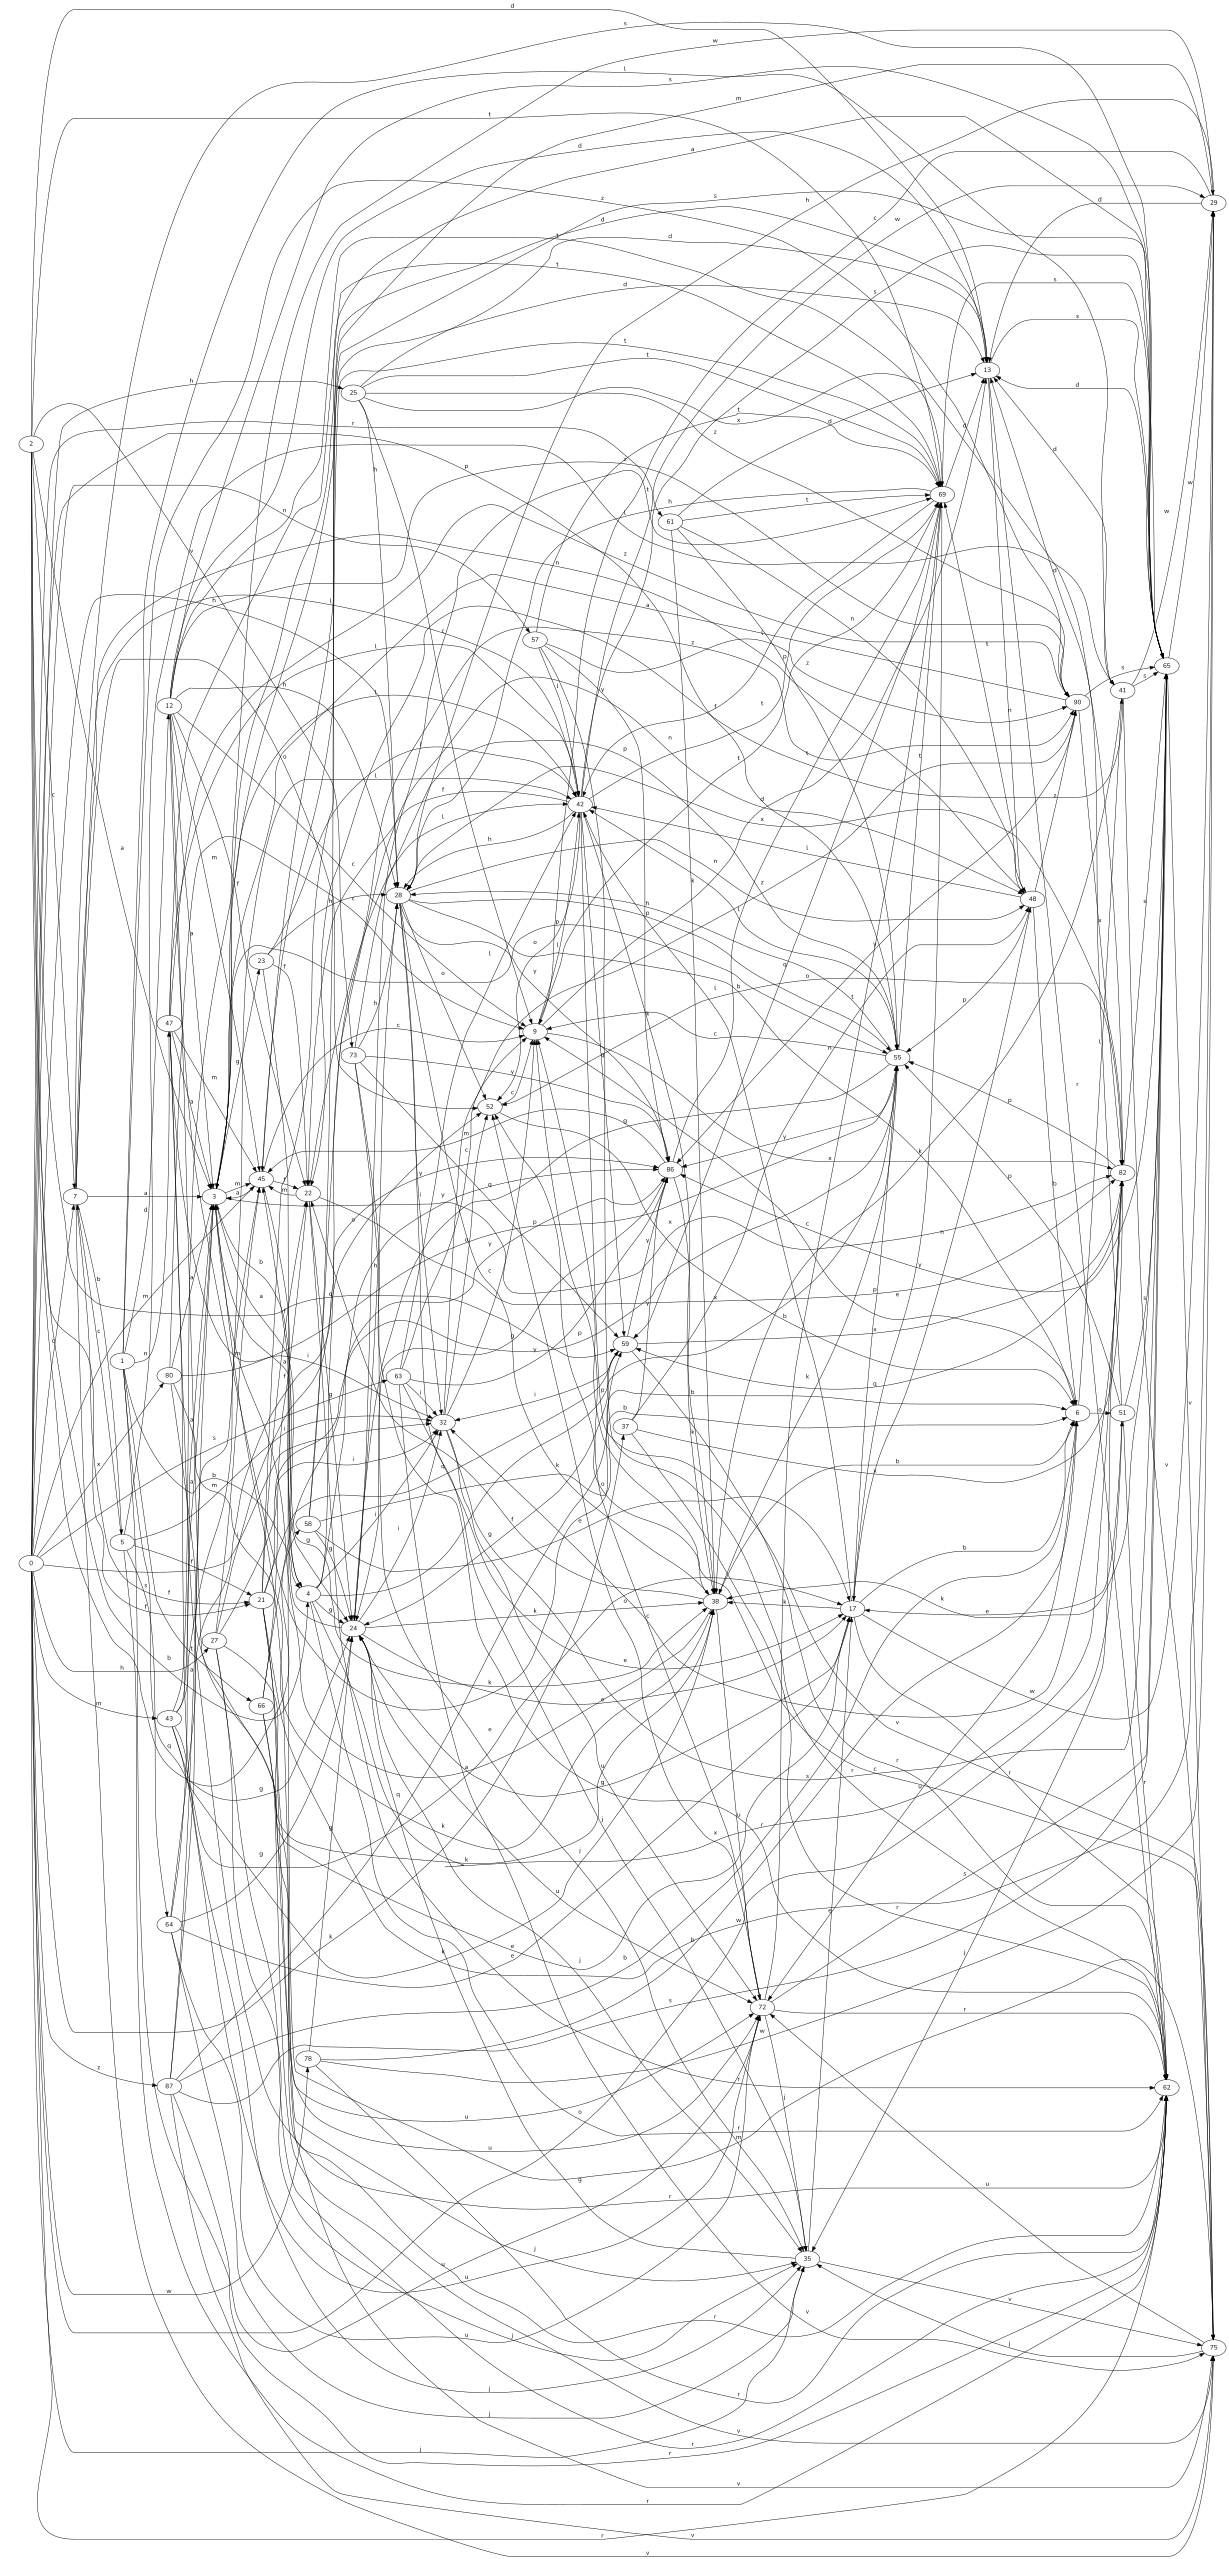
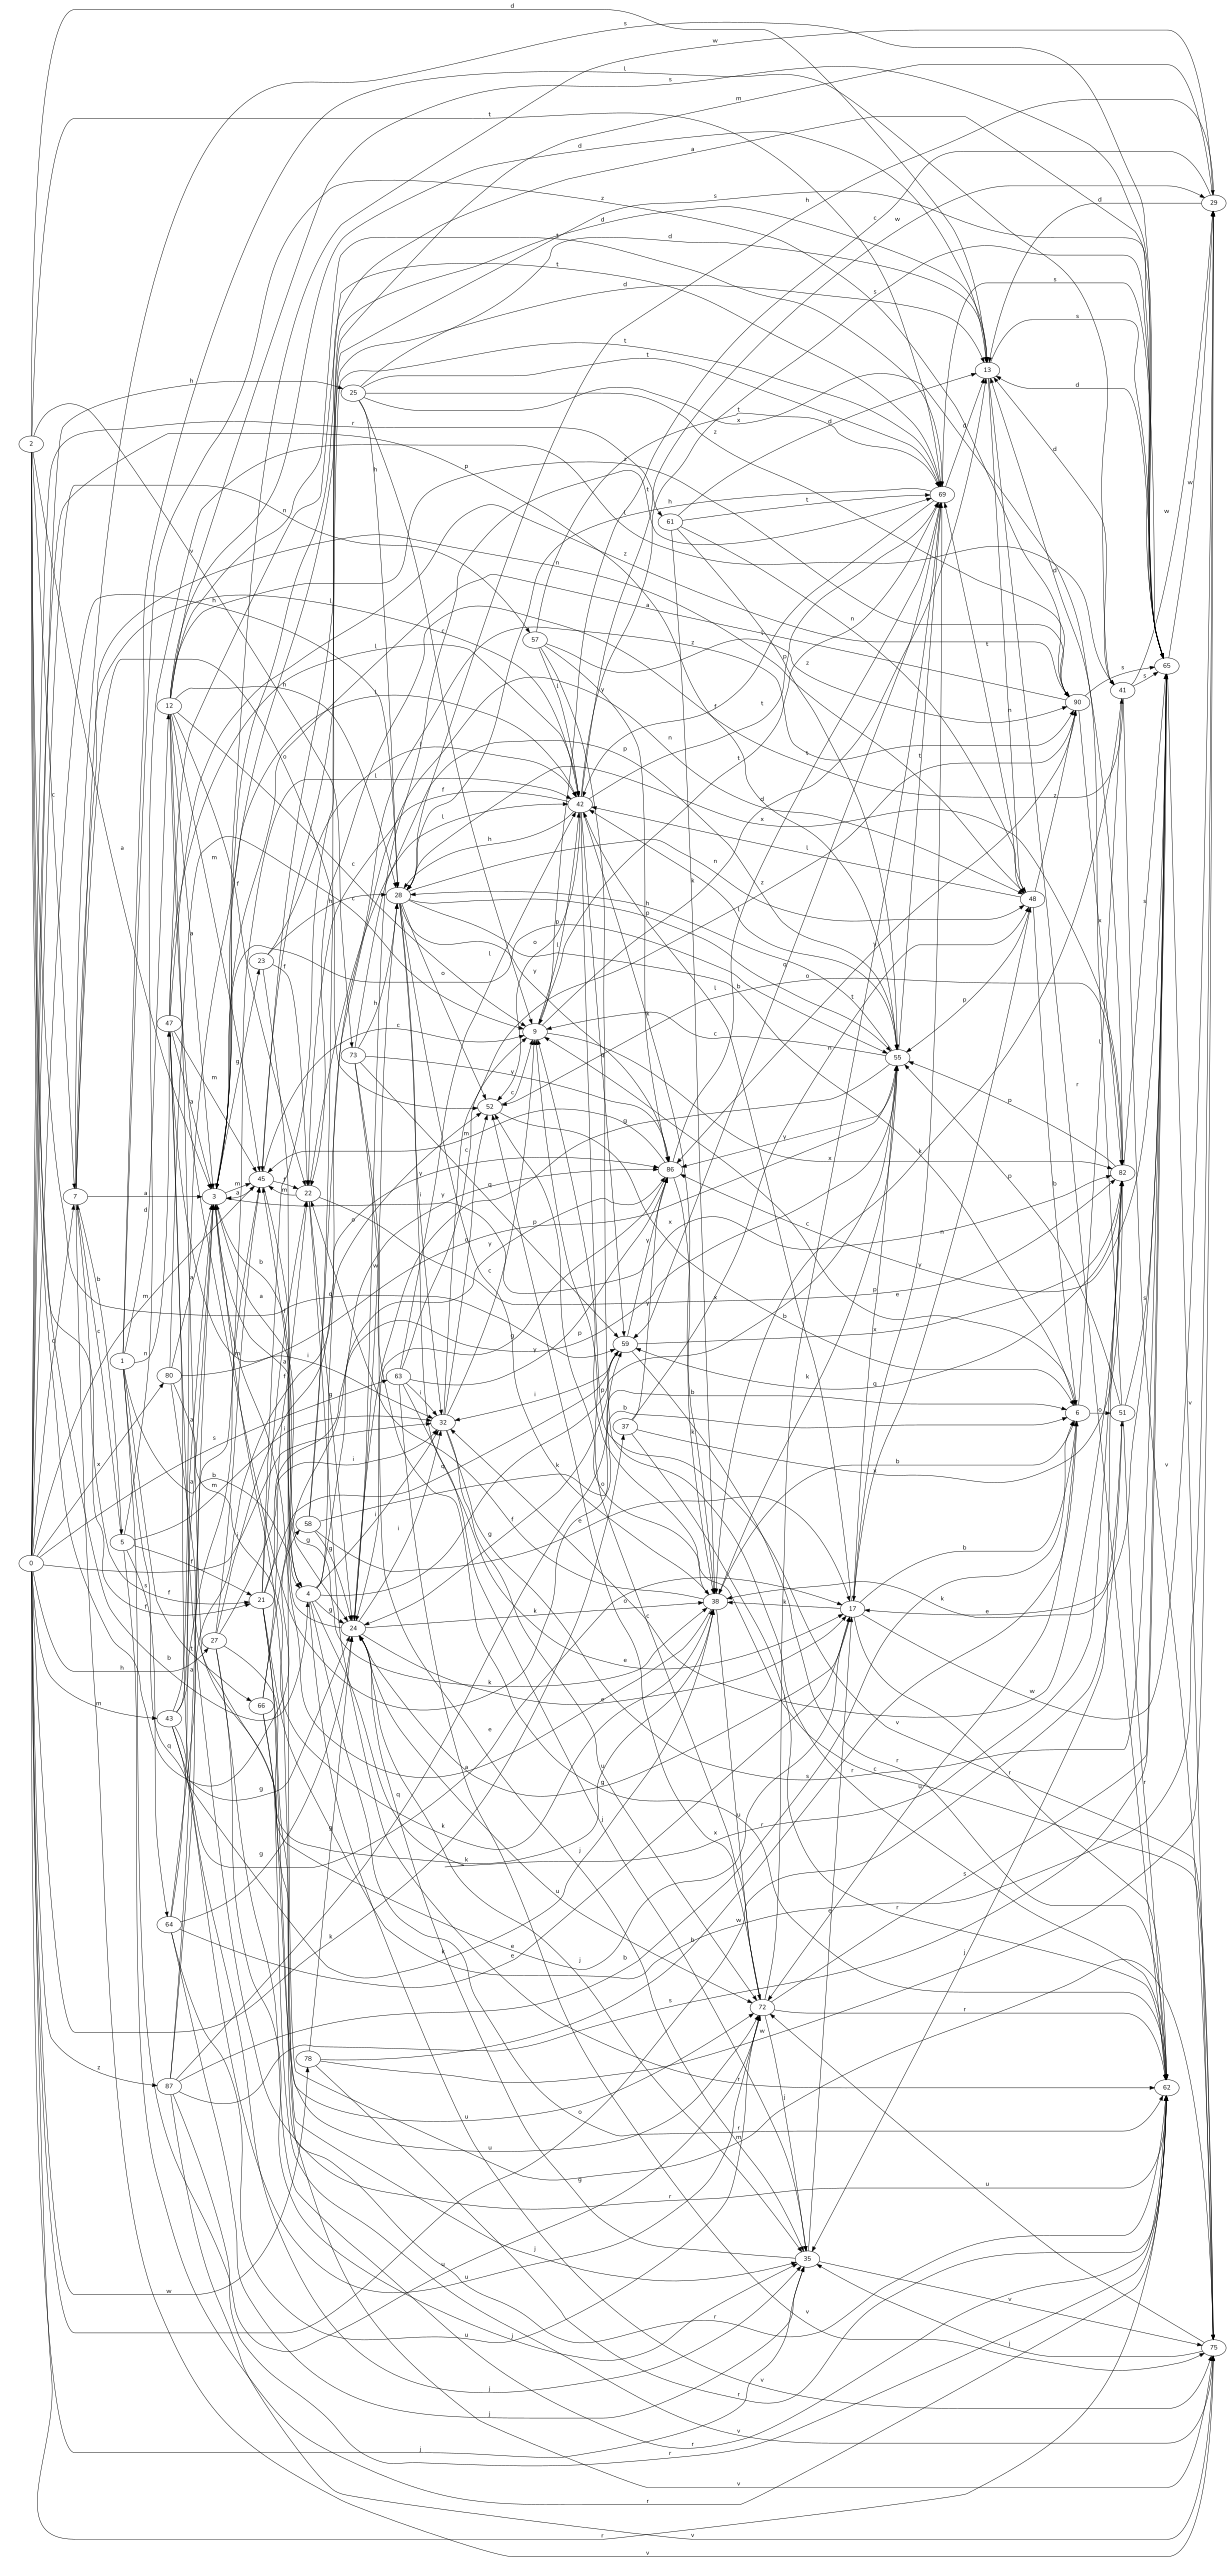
edge "24" -> "28": label "h" -> "w"
edge "4" -> "75": added, label "v"
